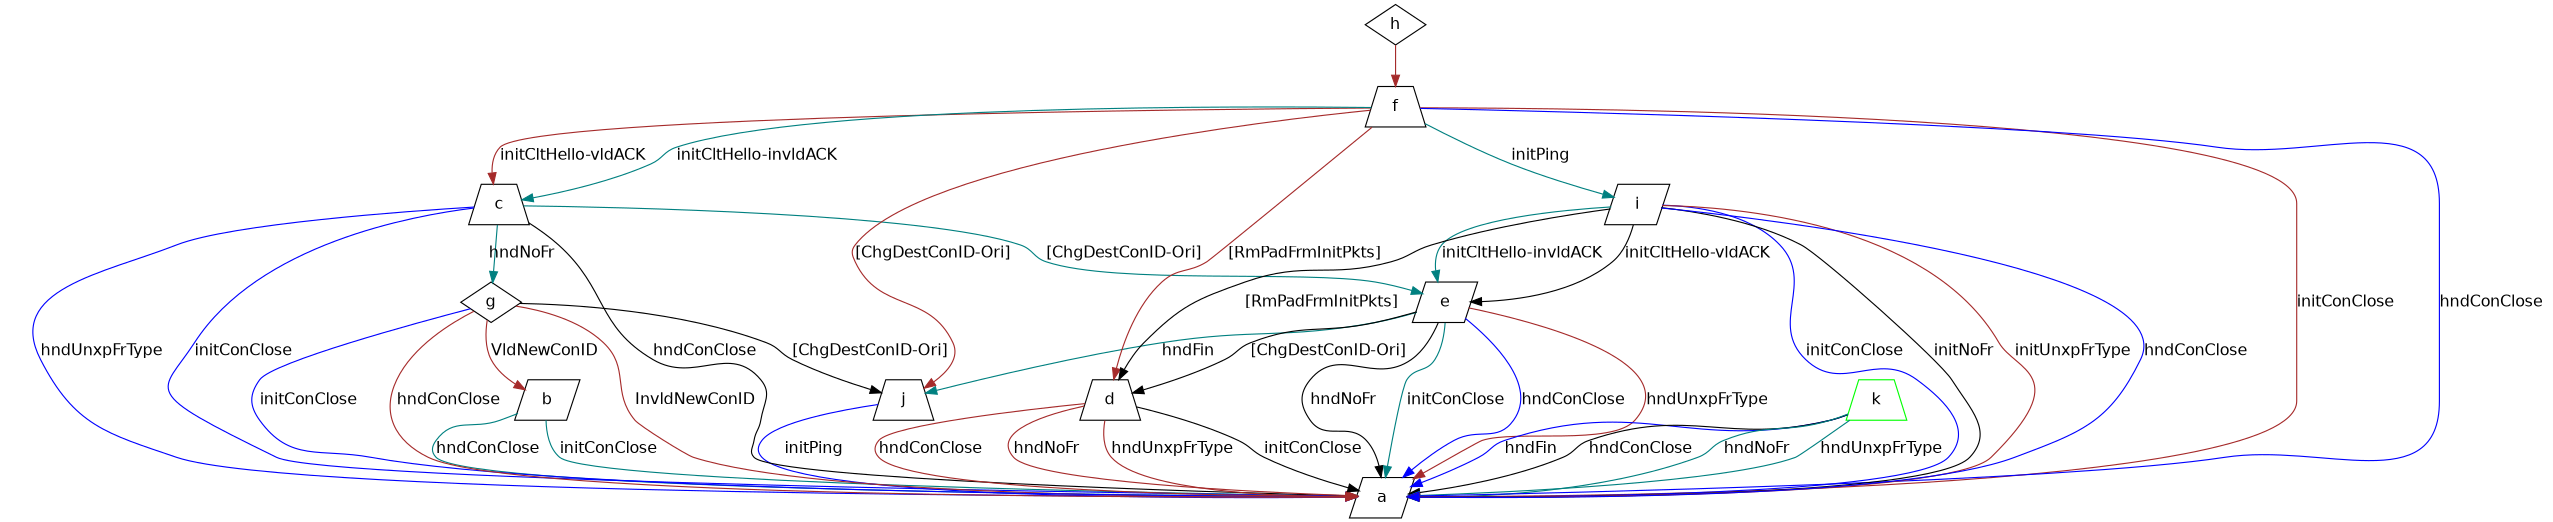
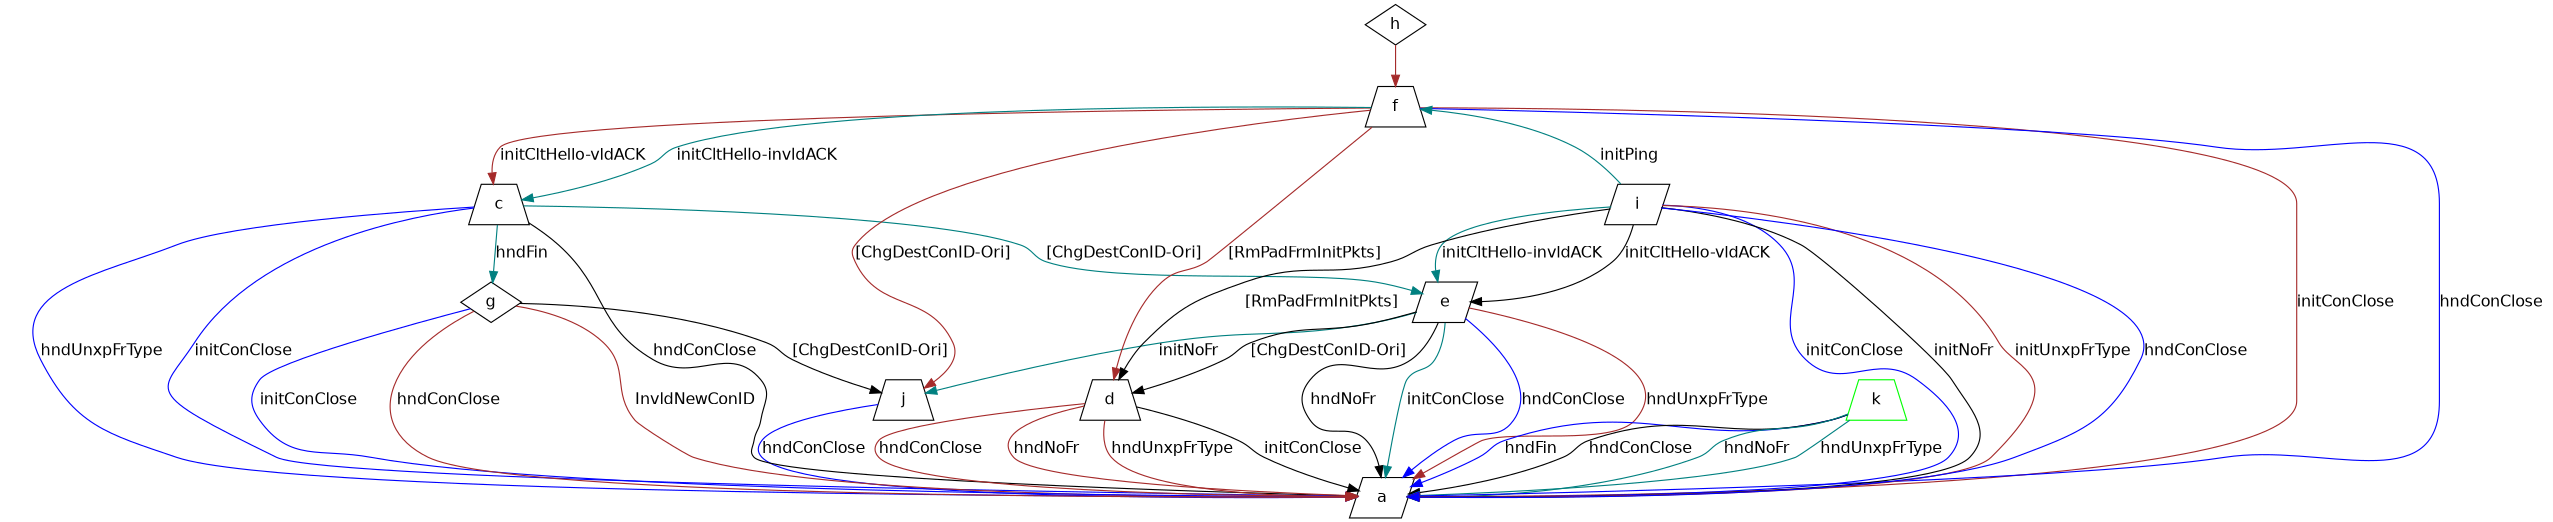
edge "f" -> "i": reversed
edge "c" -> "g": label "hndNoFr " -> "hndFin "
edge "e" -> "j": label "hndFin " -> "initNoFr "
node "b": removed
edge "j" -> "a": label "initPing " -> "hndConClose "
